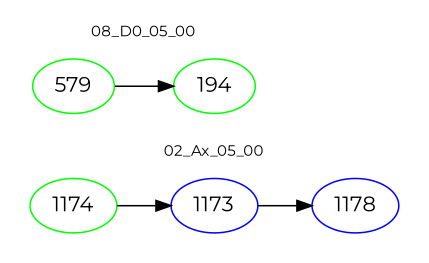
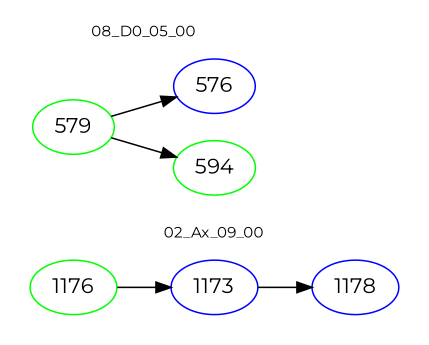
node "576": added
node "194": label "194" -> "594"
cluster "02_Ax_05_00": label "02_Ax_05_00" -> "02_Ax_09_00"
node "1174": label "1174" -> "1176"
